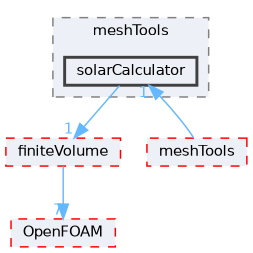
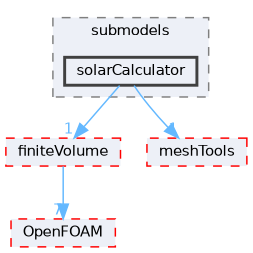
cluster "meshTools": label "meshTools" -> "submodels"
edge "meshTools" -> "solarCalculator": reversed
